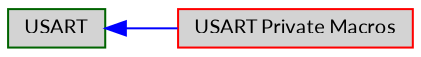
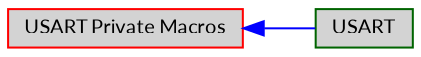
edge "USART Private Macros" -> "USART": reversed
